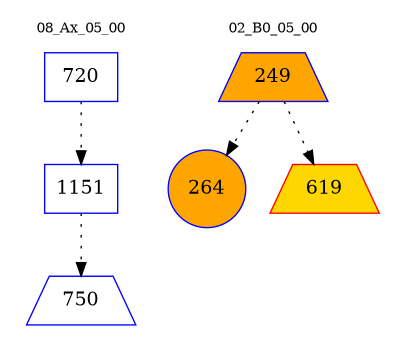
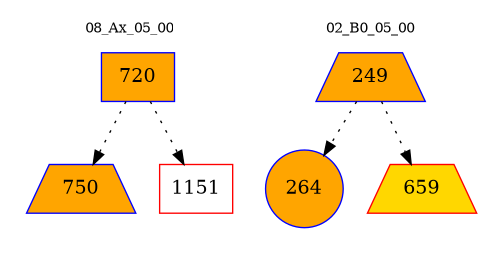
node "720": fillcolor white -> orange
node "1151": color blue -> red
node "619": label "619" -> "659"
edge "1151" -> "750": now "720" -> "750"
node "750": fillcolor white -> orange
